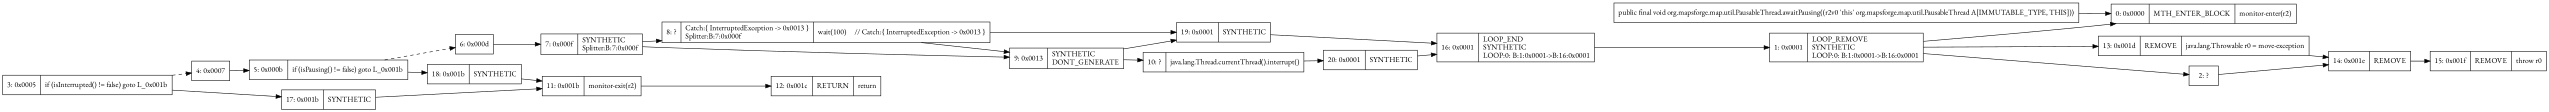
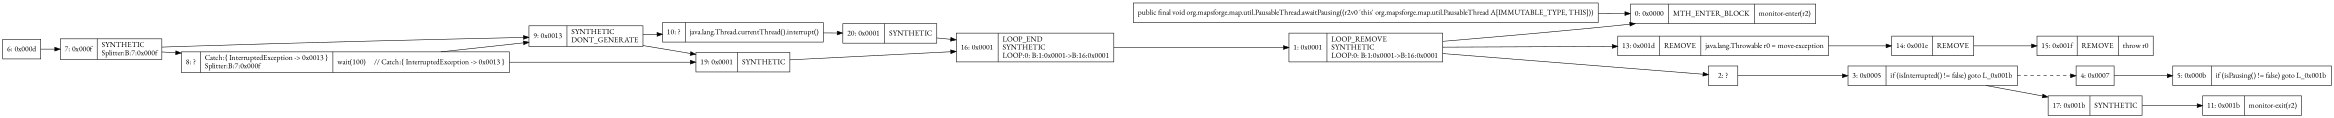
edge "5: 0x000b" -> "6: 0x000d": removed
edge "2: ?" -> "14: 0x001e": now "2: ?" -> "3: 0x0005"
node "18: 0x001b": removed
node "12: 0x001c": removed
